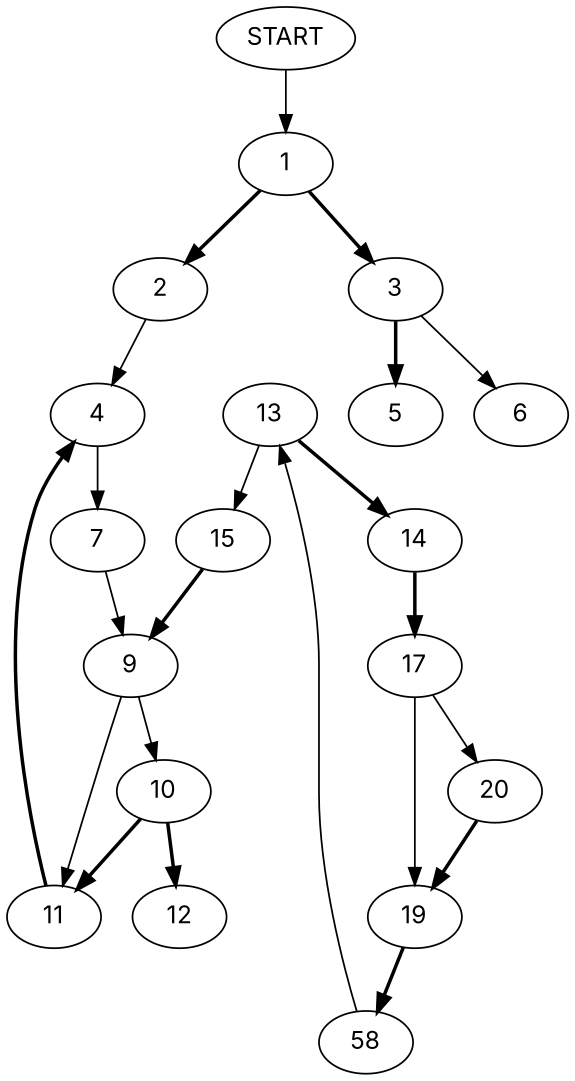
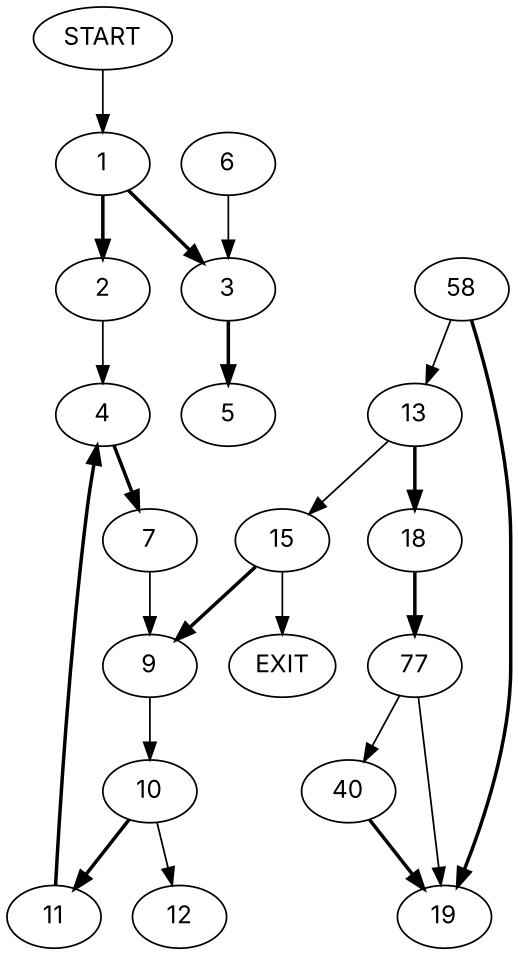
edge "3" -> "6": reversed
edge "4" -> "7": style solid -> bold
node "14": label "14" -> "18"
node "EXIT": added
node "17": label "17" -> "77"
edge "9" -> "11": removed
node "20": label "20" -> "40"
edge "10" -> "12": style bold -> solid
edge "19" -> "58": reversed
